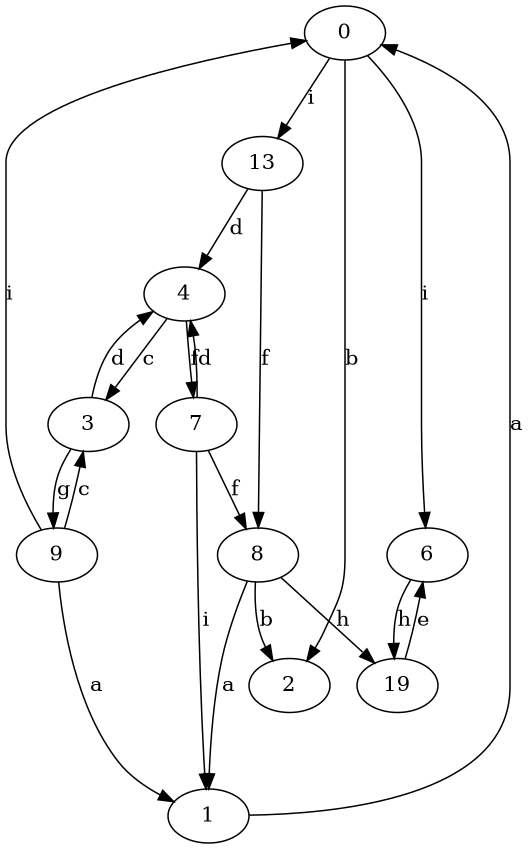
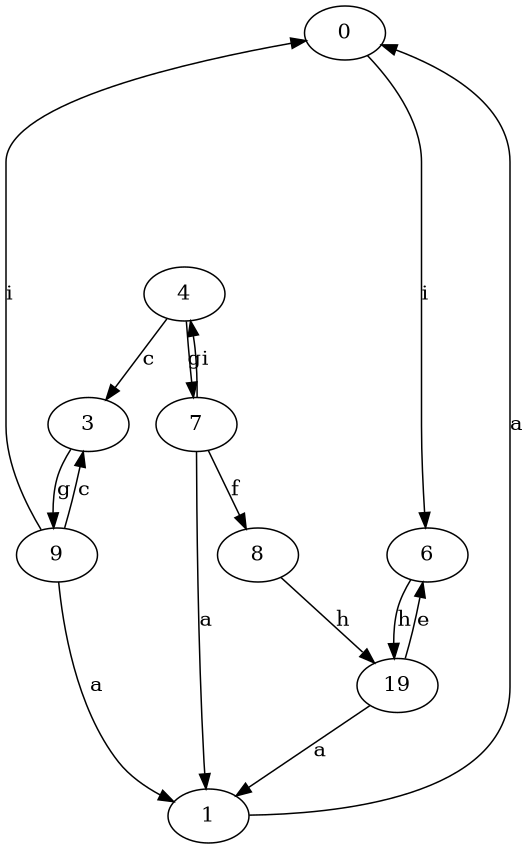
node "13": removed
edge "3" -> "4": removed, label "d"
edge "4" -> "7": label "f" -> "g"
edge "7" -> "4": label "d" -> "i"
edge "7" -> "1": label "i" -> "a"
edge "8" -> "1": now "19" -> "1"
node "2": removed
